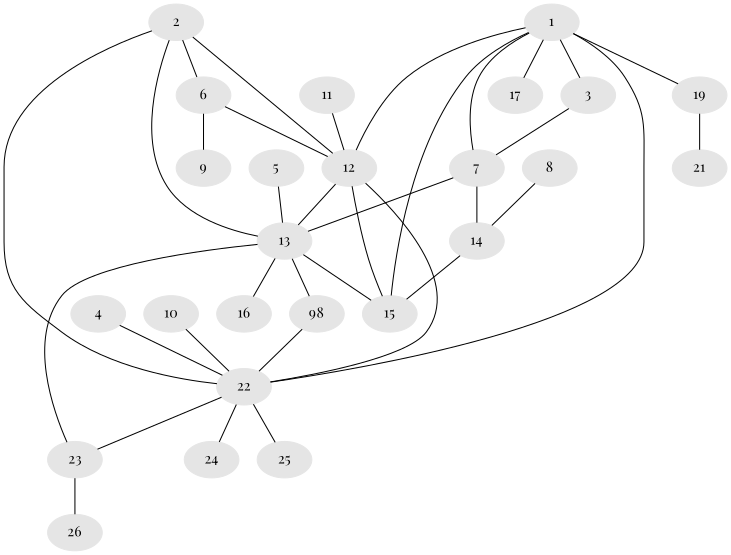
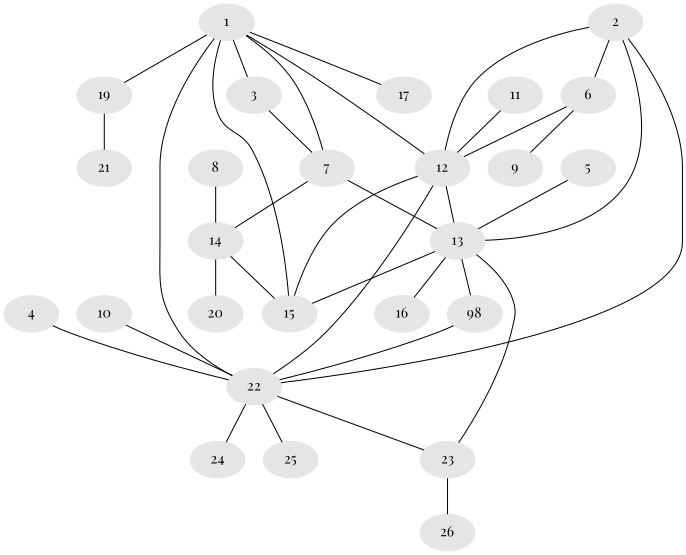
node "20": added
